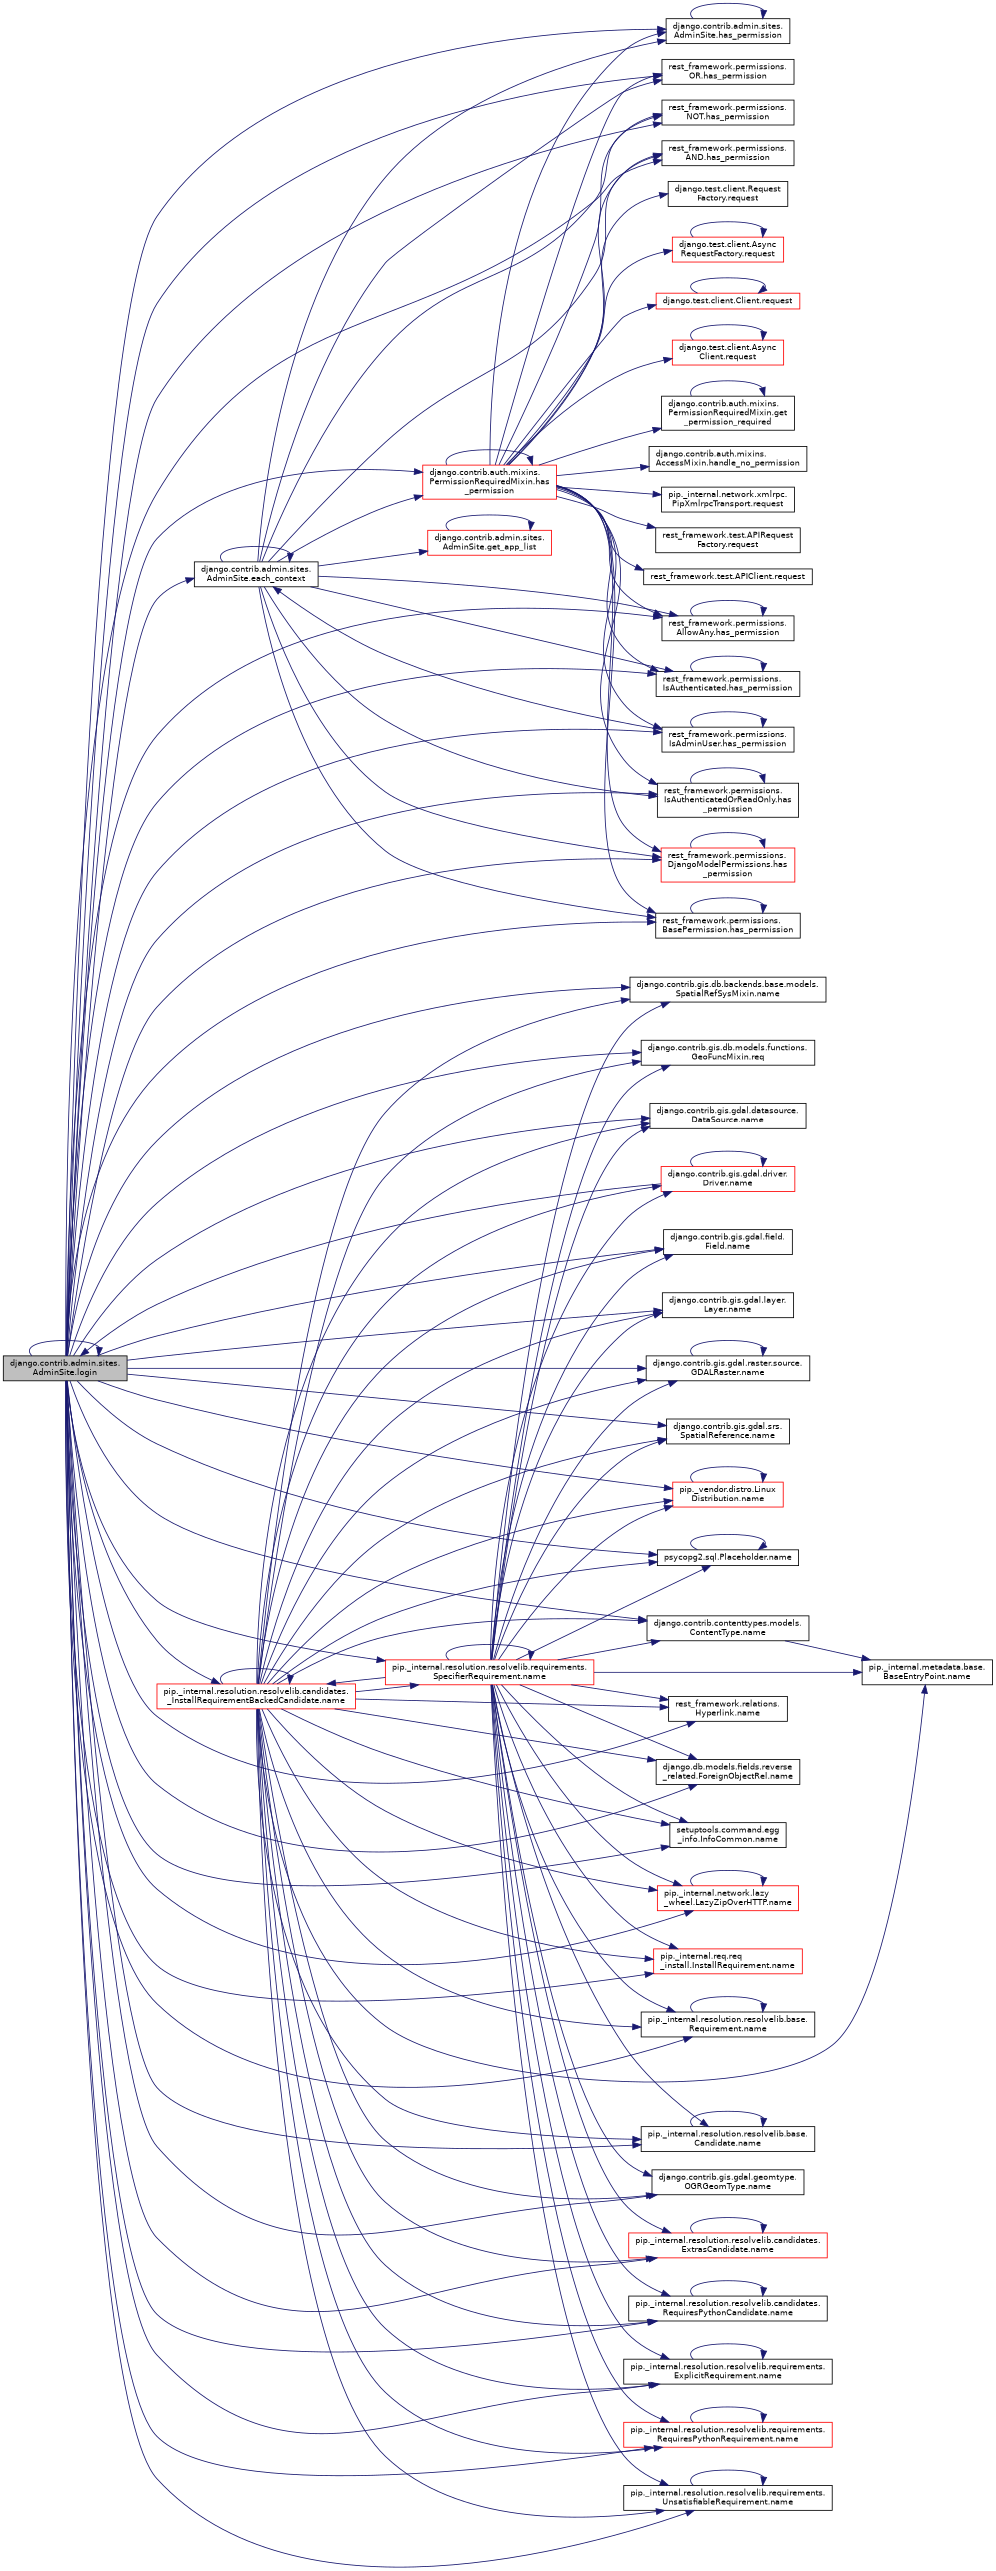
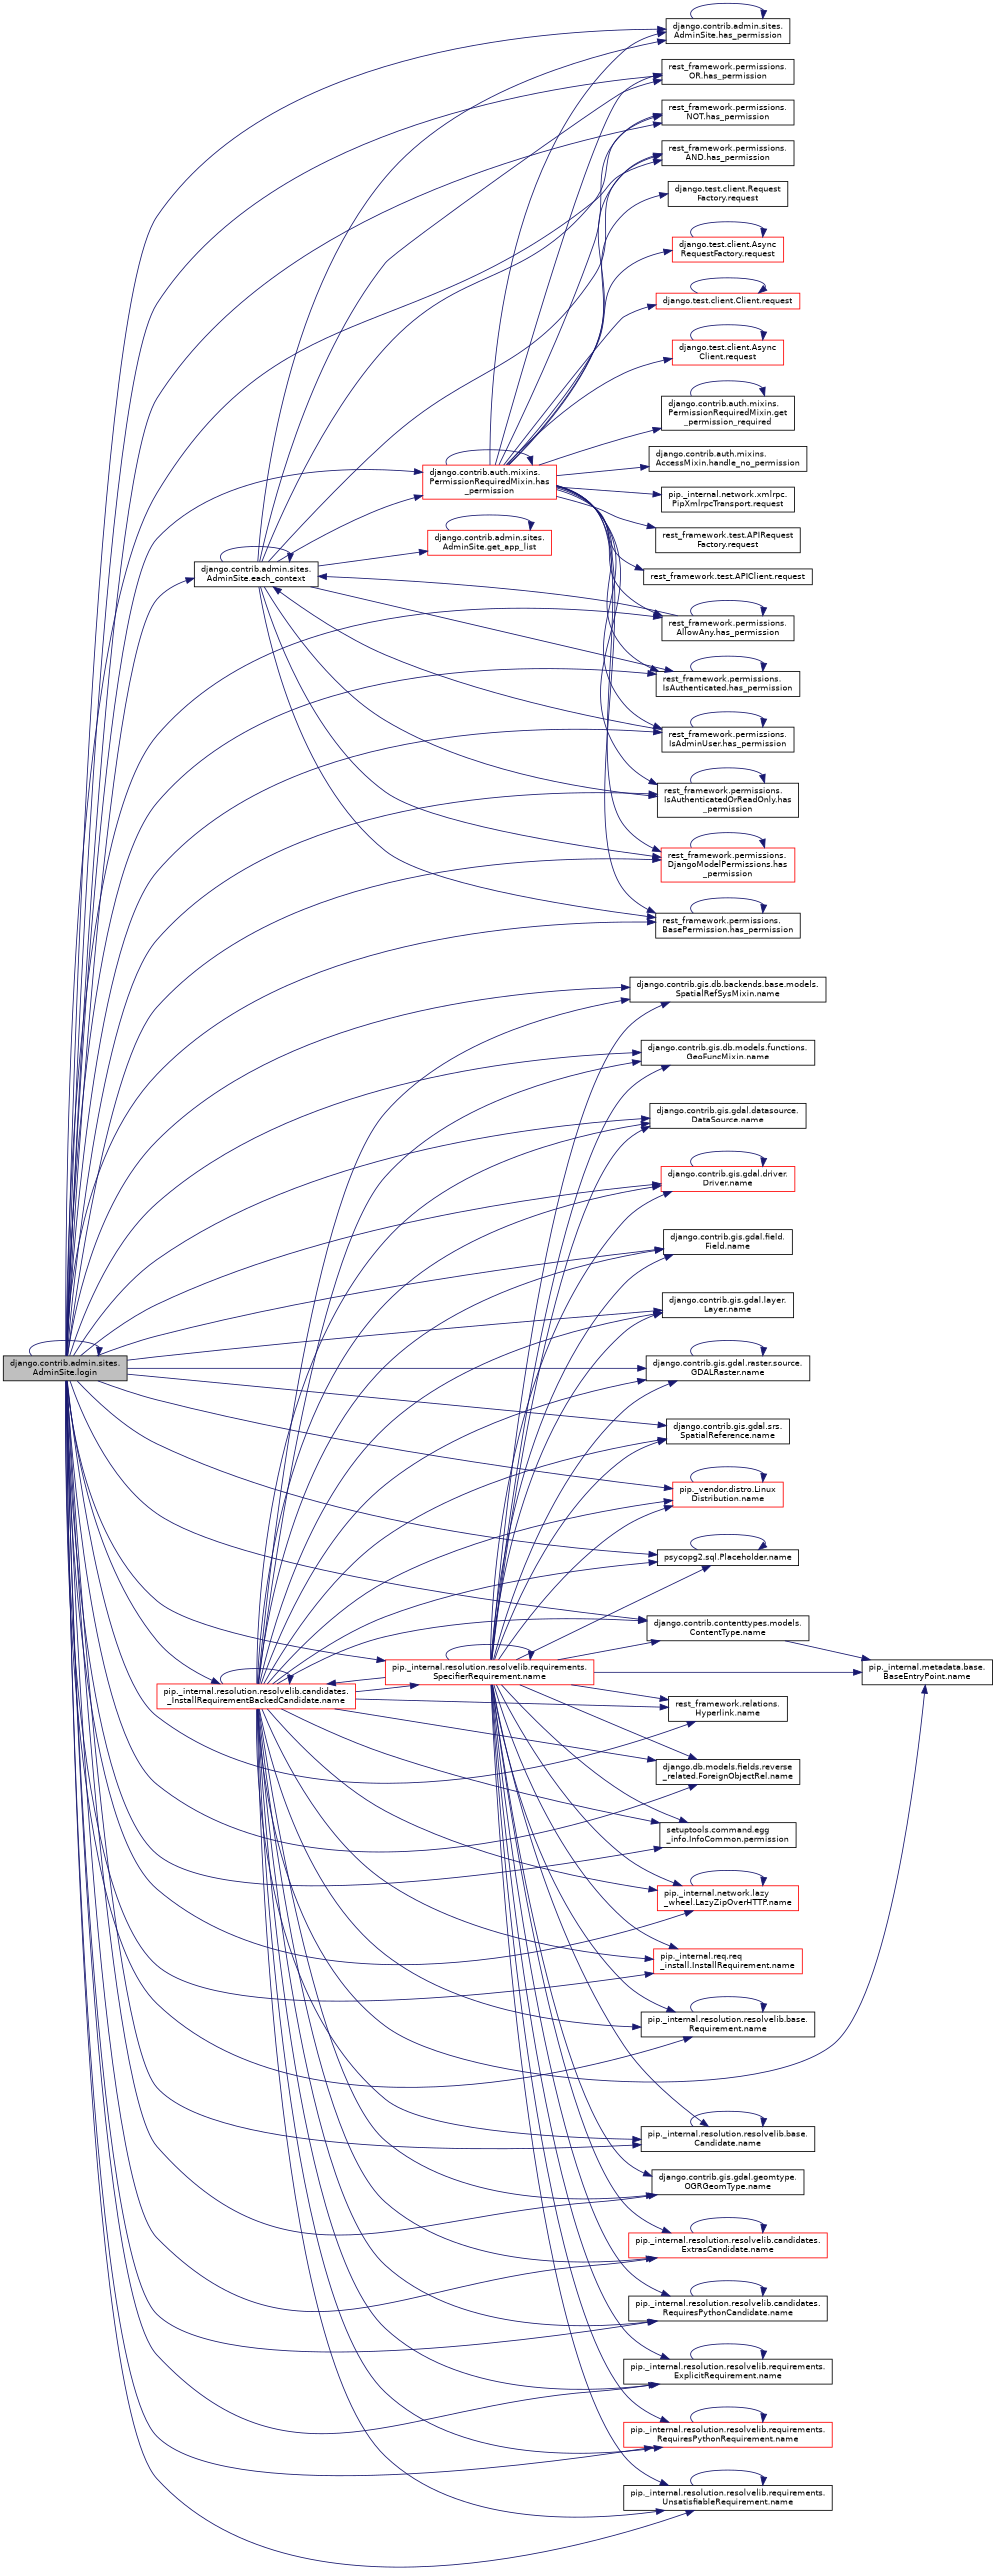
edge "django.contrib.admin.sites. AdminSite.each_context" -> "rest_framework.permissions. AllowAny.has_permission": reversed
node "django.contrib.gis.db.models.functions. GeoFuncMixin.req": label "django.contrib.gis.db.models.functions. GeoFuncMixin.req" -> "django.contrib.gis.db.models.functions. GeoFuncMixin.name"
edge "django.contrib.gis.gdal.driver. Driver.name" -> "django.contrib.admin.sites. AdminSite.login": reversed
node "setuptools.command.egg _info.InfoCommon.name": label "setuptools.command.egg _info.InfoCommon.name" -> "setuptools.command.egg _info.InfoCommon.permission"
